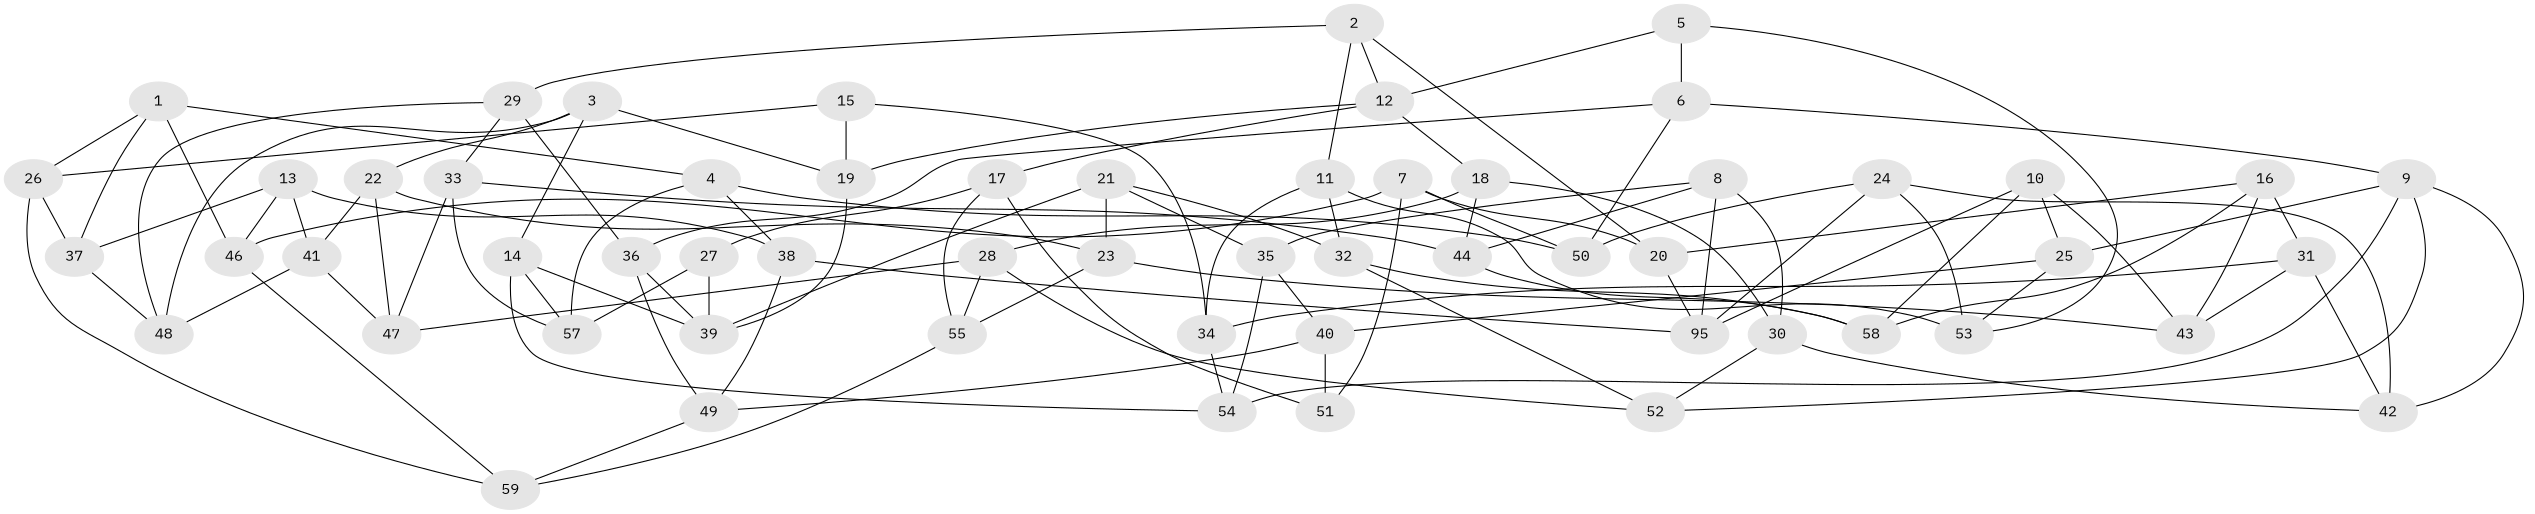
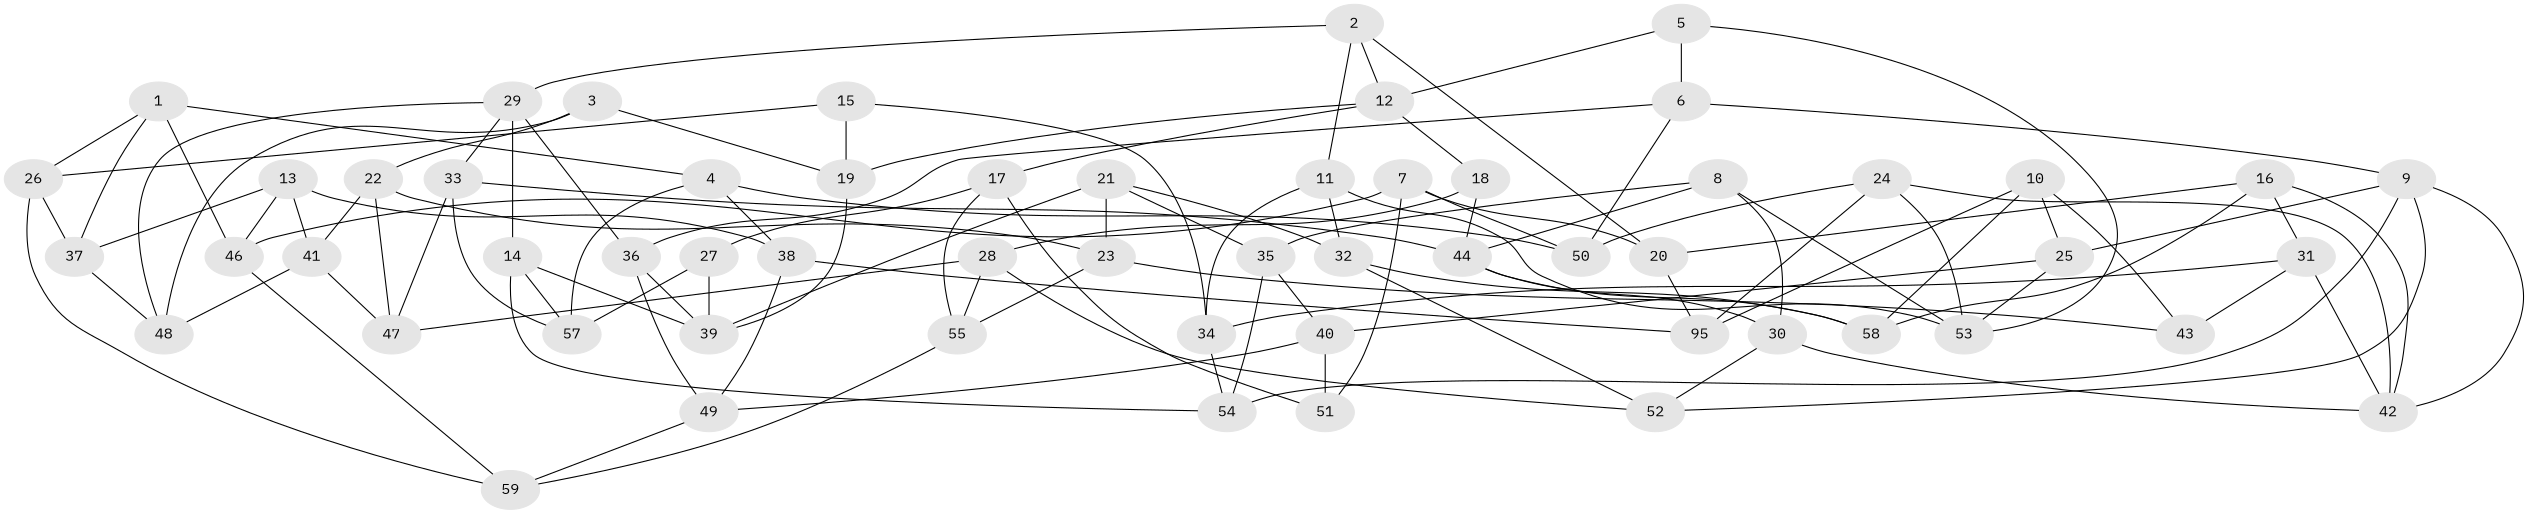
edge "3" -- "14": now "29" -- "14"
edge "18" -- "30": now "44" -- "30"
edge "8" -- "95": now "8" -- "53"
edge "16" -- "43": now "16" -- "42"
